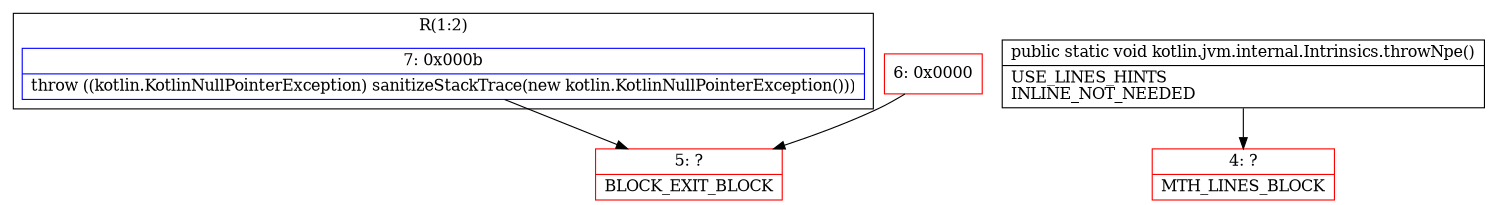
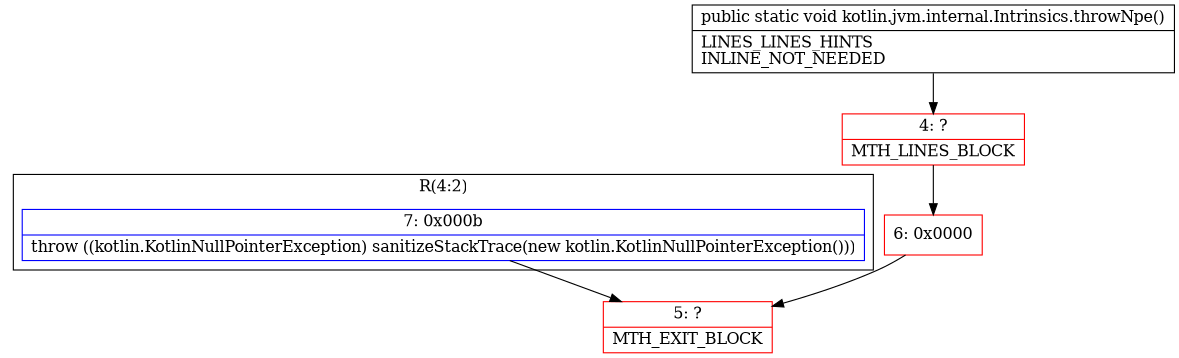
cluster "R(1:2)": label "R(1:2)" -> "R(4:2)"
node "public static void kotlin.jvm.internal.Intrinsics.throwNpe()": text "USE_LINES_HINTS" -> "LINES_LINES_HINTS"
edge "4: ?" -> "6: 0x0000": added
node "5: ?": text "BLOCK_EXIT_BLOCK" -> "MTH_EXIT_BLOCK"
